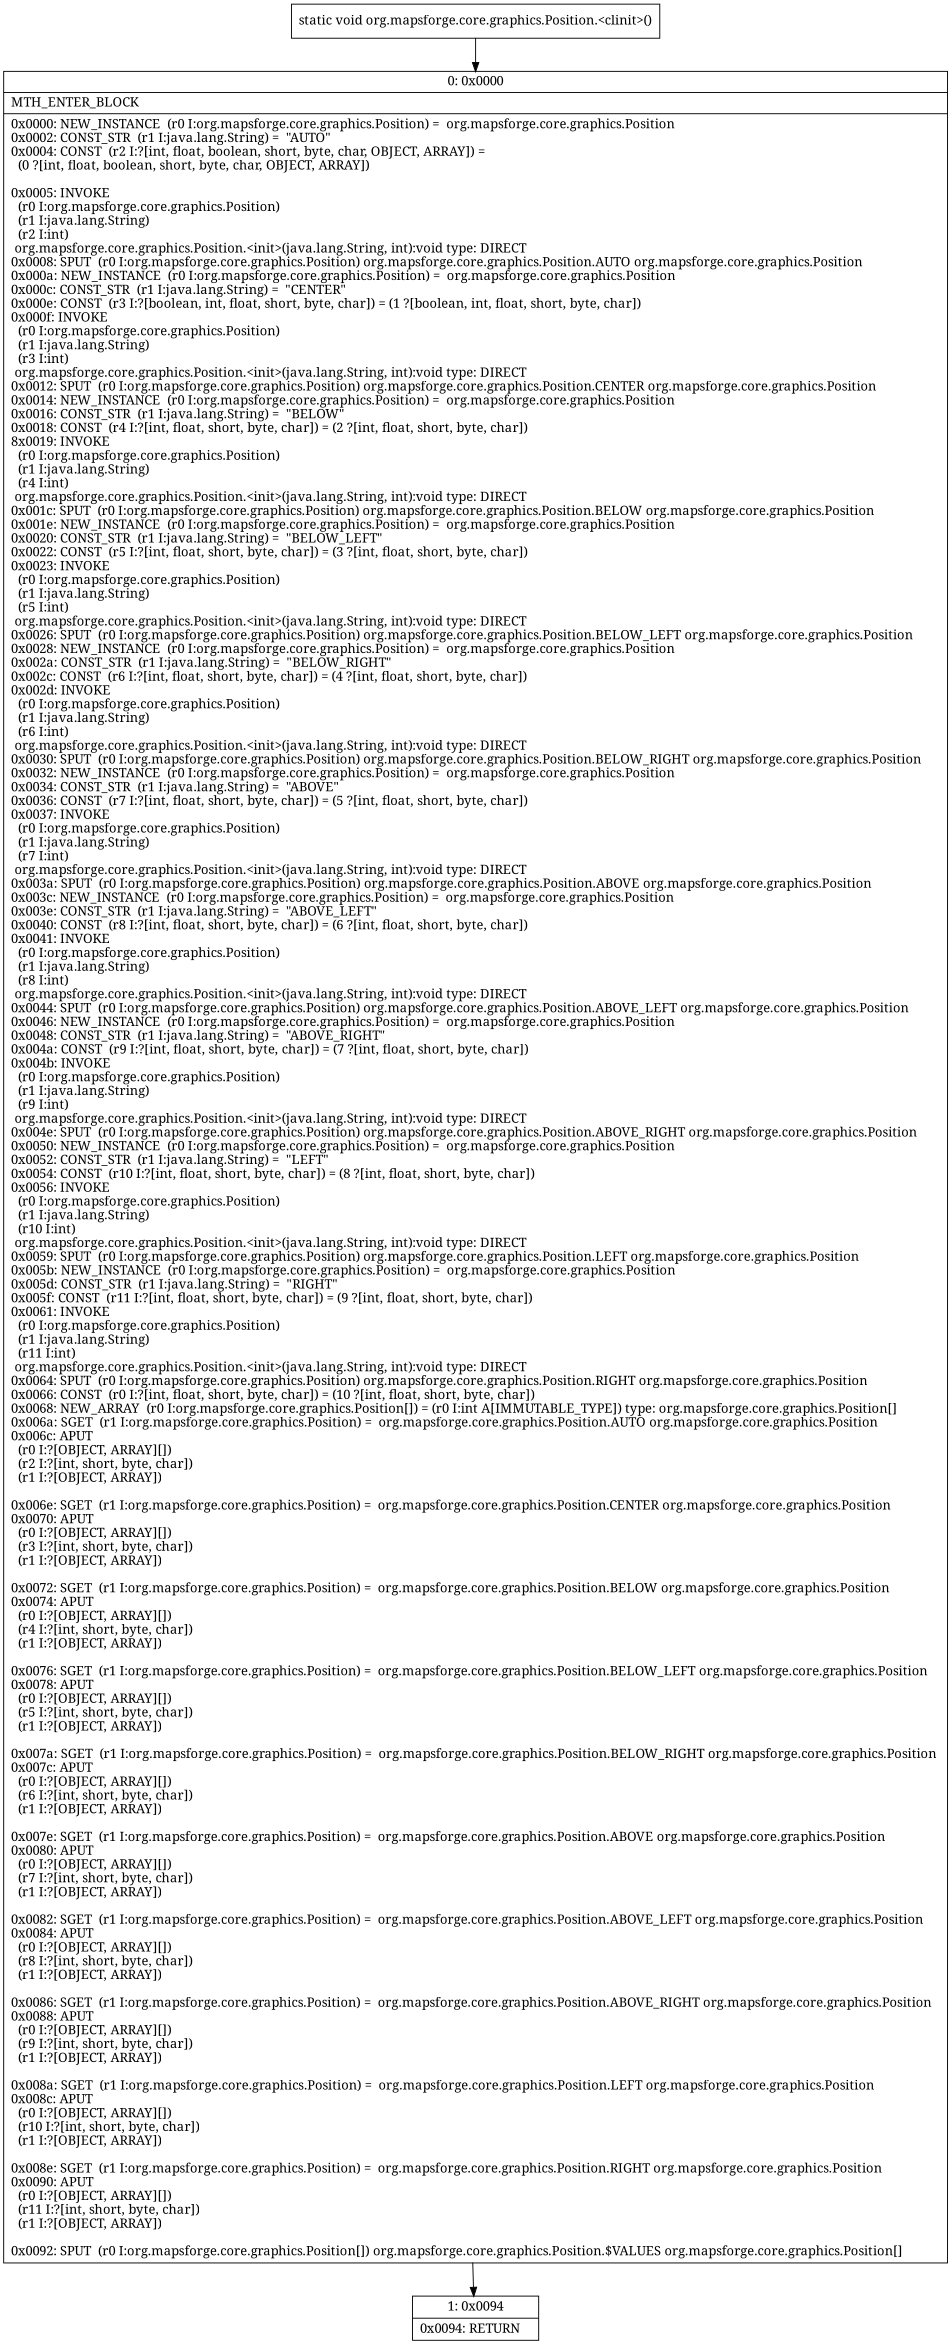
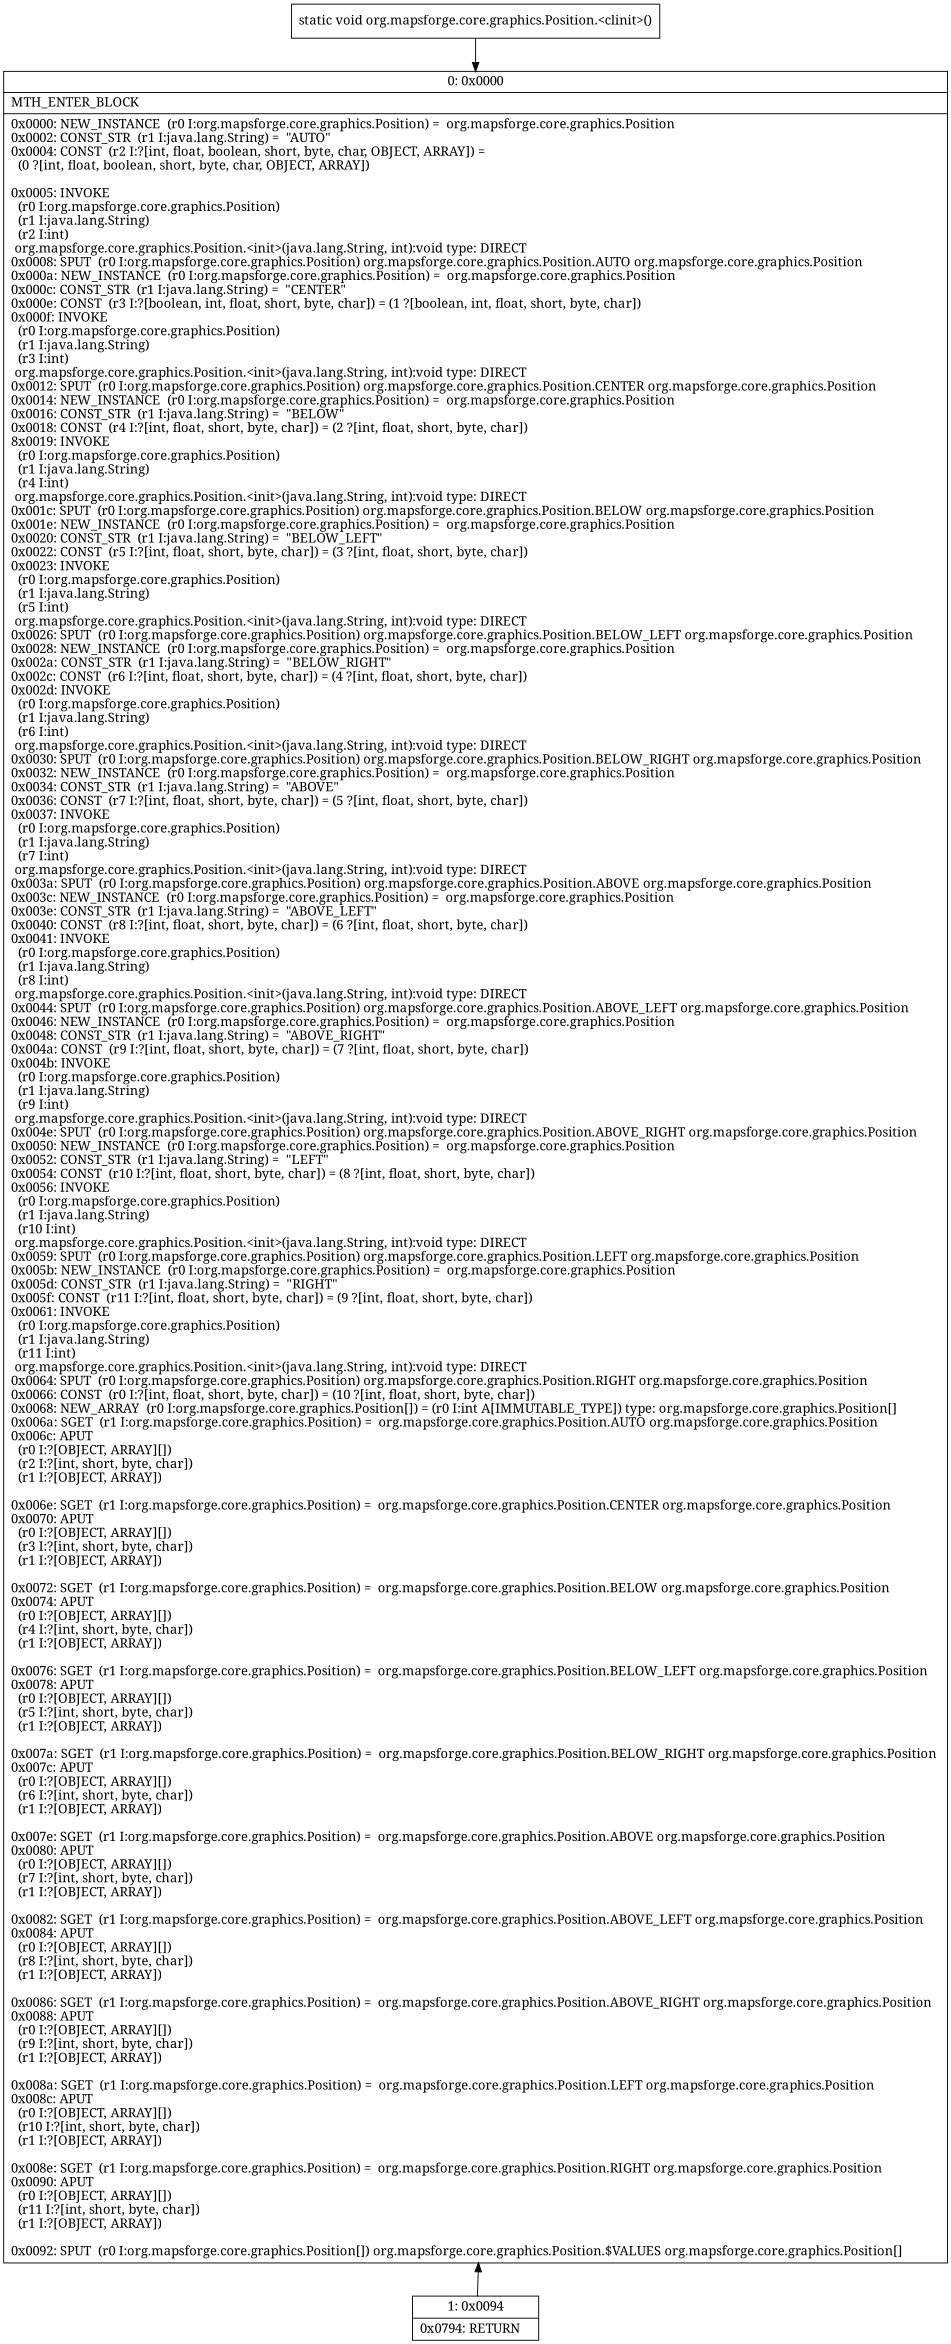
edge "0: 0x0000" -> "1: 0x0094": reversed
node "1: 0x0094": text "0x0094: RETURN" -> "0x0794: RETURN"
